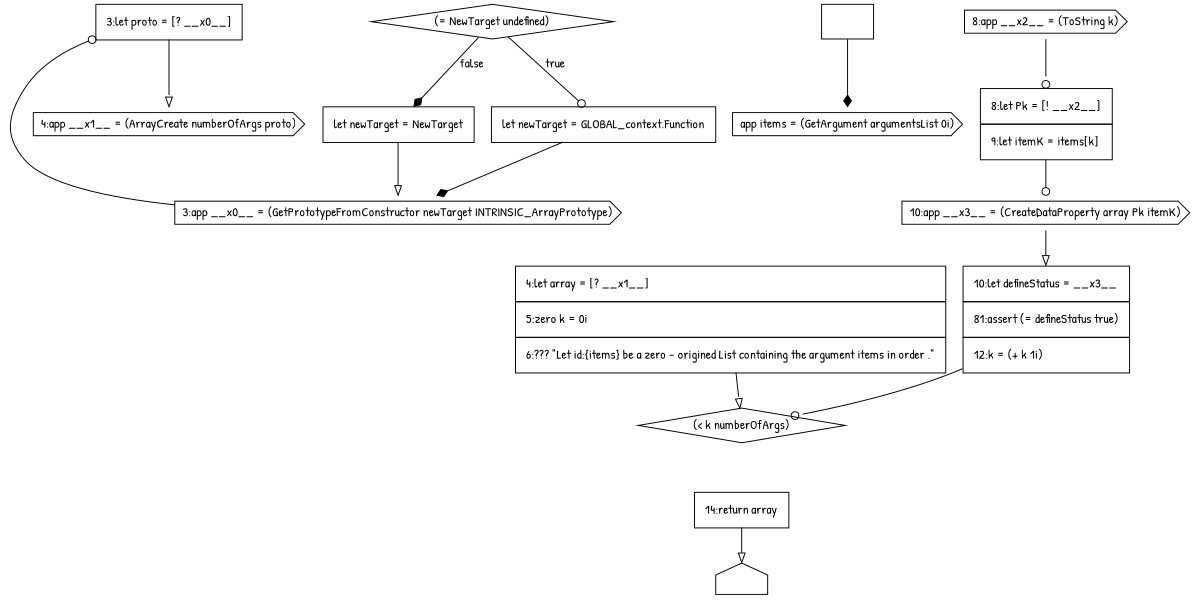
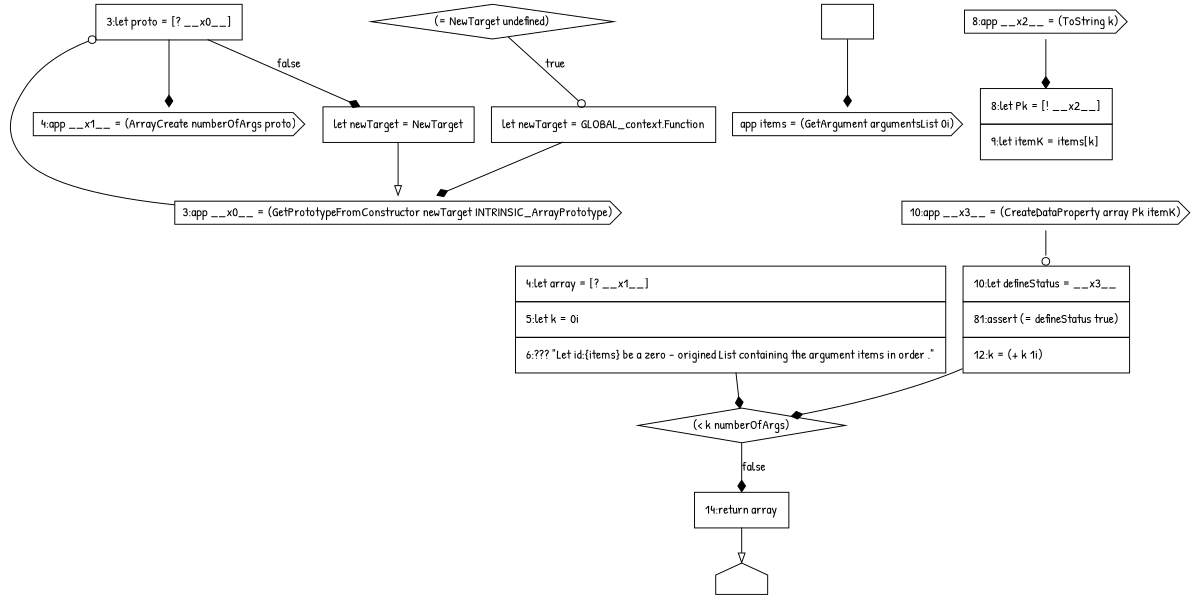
edge "8:app __x2__ = (ToString k)" -> "8:let Pk = [! __x2__]": arrowhead odot -> diamond
edge "3:let proto = [? __x0__]" -> "4:app __x1__ = (ArrayCreate numberOfArgs proto)": arrowhead onormal -> diamond
edge "(= NewTarget undefined)" -> "let newTarget = NewTarget": now "3:let proto = [? __x0__]" -> "let newTarget = NewTarget"
edge "8:let Pk = [! __x2__]" -> "10:app __x3__ = (CreateDataProperty array Pk itemK)": removed
edge "10:app __x3__ = (CreateDataProperty array Pk itemK)" -> "10:let defineStatus = __x3__": arrowhead onormal -> odot
node "4:let array = [? __x1__]": text "5:zero k = 0i" -> "5:let k = 0i"
edge "4:let array = [? __x1__]" -> "(< k numberOfArgs)": arrowhead onormal -> diamond
edge "10:let defineStatus = __x3__" -> "(< k numberOfArgs)": arrowhead odot -> diamond
edge "(< k numberOfArgs)" -> "14:return array": added, label "false"
